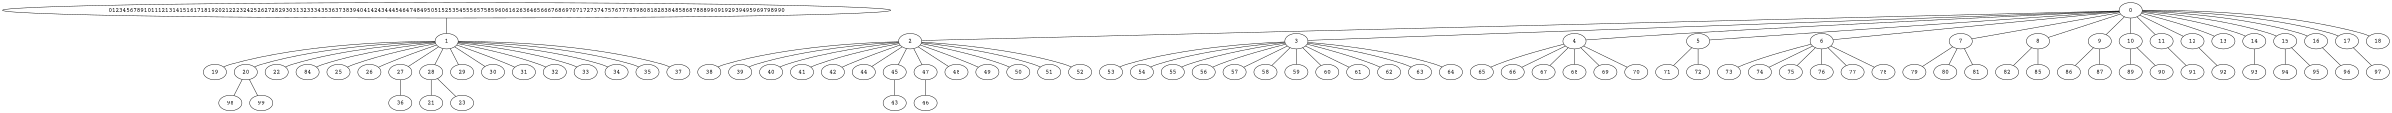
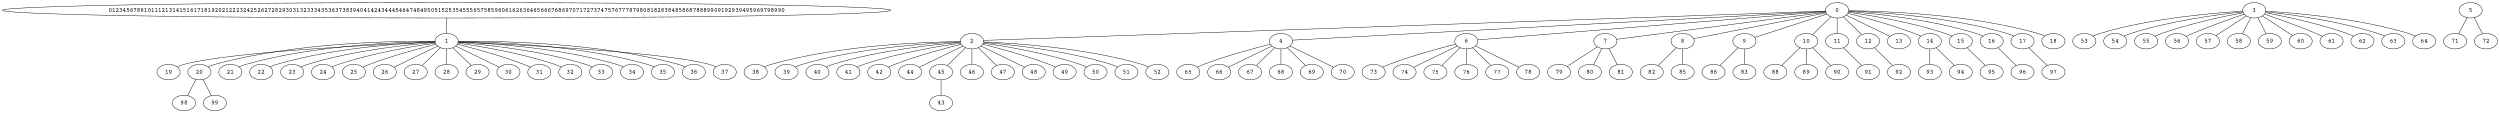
edge "0" -- "3": removed
edge "0" -- "5": removed
edge "15" -- "94": now "14" -- "94"
node "84": label "84" -> "24"
node "88": added
node "87": label "87" -> "83"
edge "27" -- "36": now "1" -- "36"
edge "28" -- "21": now "1" -- "21"
edge "28" -- "23": now "1" -- "23"
edge "47" -- "46": now "2" -- "46"
